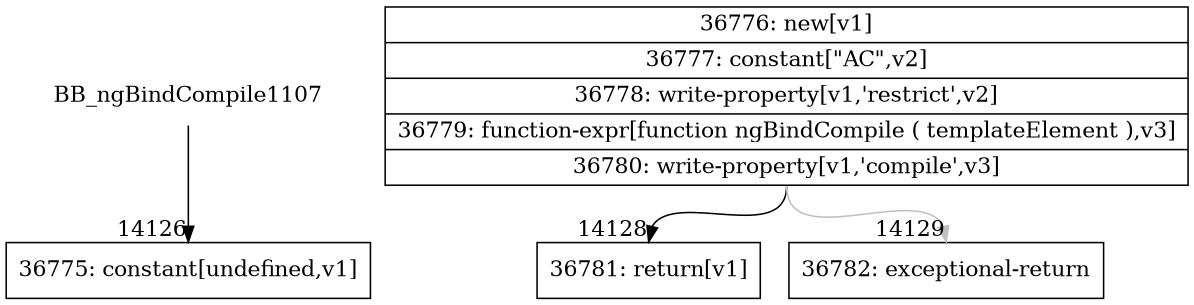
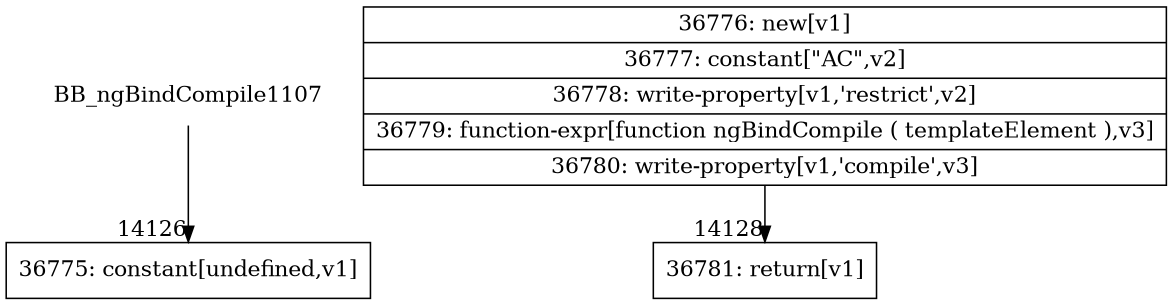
node "36782: exceptional-return": removed
